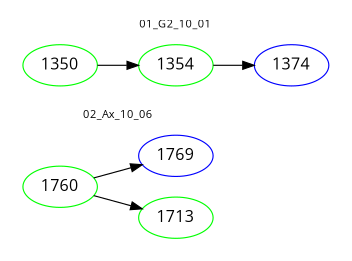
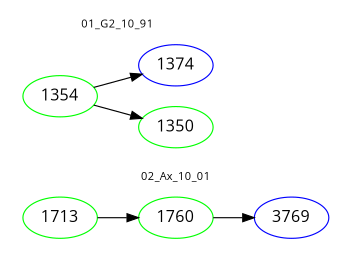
cluster "01_G2_10_01": label "01_G2_10_01" -> "01_G2_10_91"
edge "1350" -> "1354": reversed
cluster "02_Ax_10_06": label "02_Ax_10_06" -> "02_Ax_10_01"
node "1769": label "1769" -> "3769"
edge "1760" -> "1713": reversed
